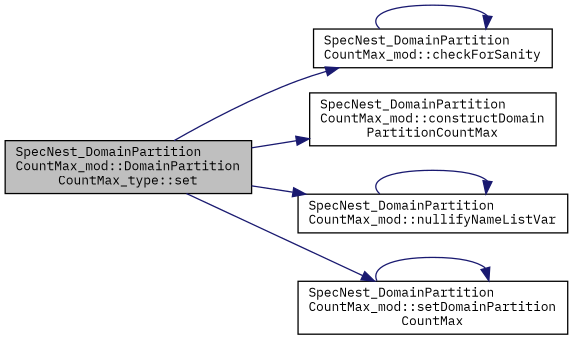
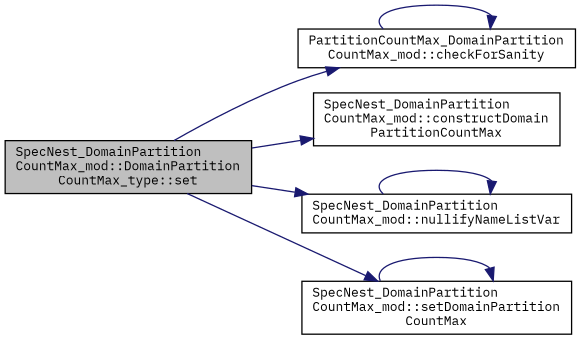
node "SpecNest_DomainPartition CountMax_mod::checkForSanity": label "SpecNest_DomainPartition CountMax_mod::checkForSanity" -> "PartitionCountMax_DomainPartition CountMax_mod::checkForSanity"
